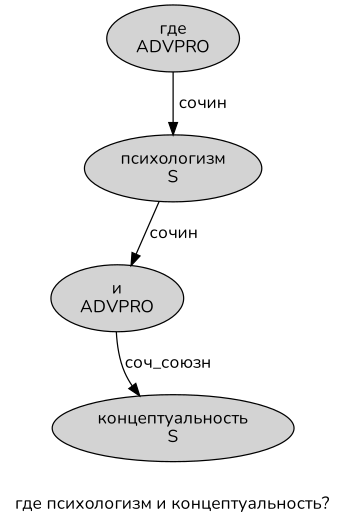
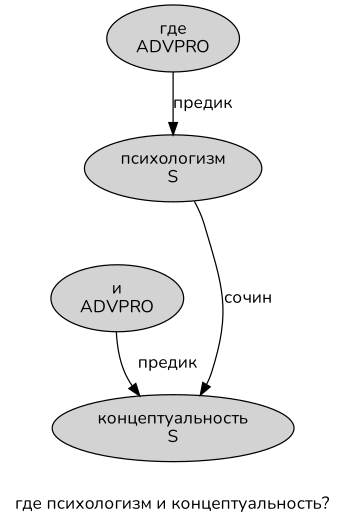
edge "где ADVPRO" -> "психологизм S": label "сочин" -> "предик"
edge "психологизм S" -> "и ADVPRO": now "психологизм S" -> "концептуальность S"
edge "и ADVPRO" -> "концептуальность S": label "соч_союзн" -> "предик"
